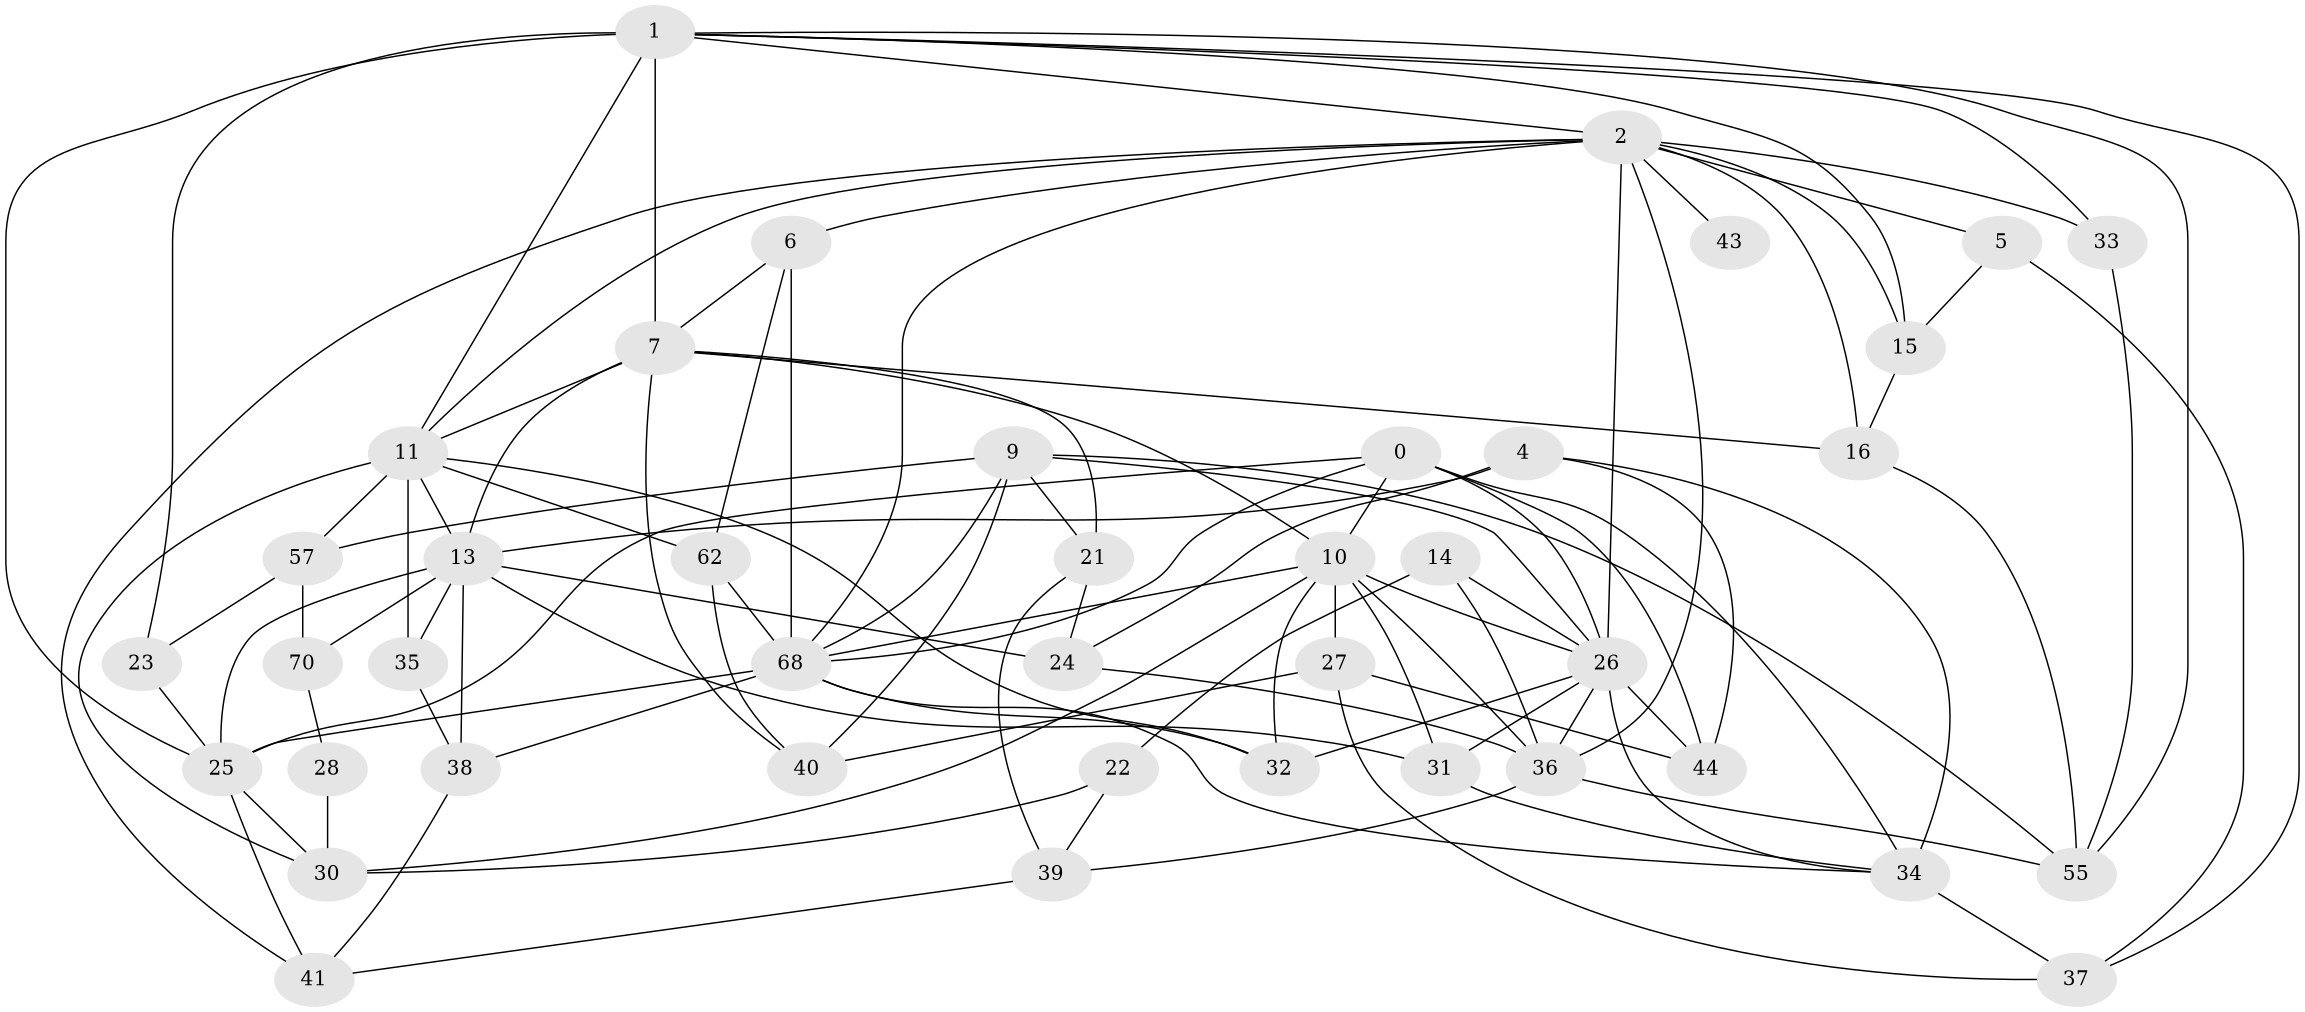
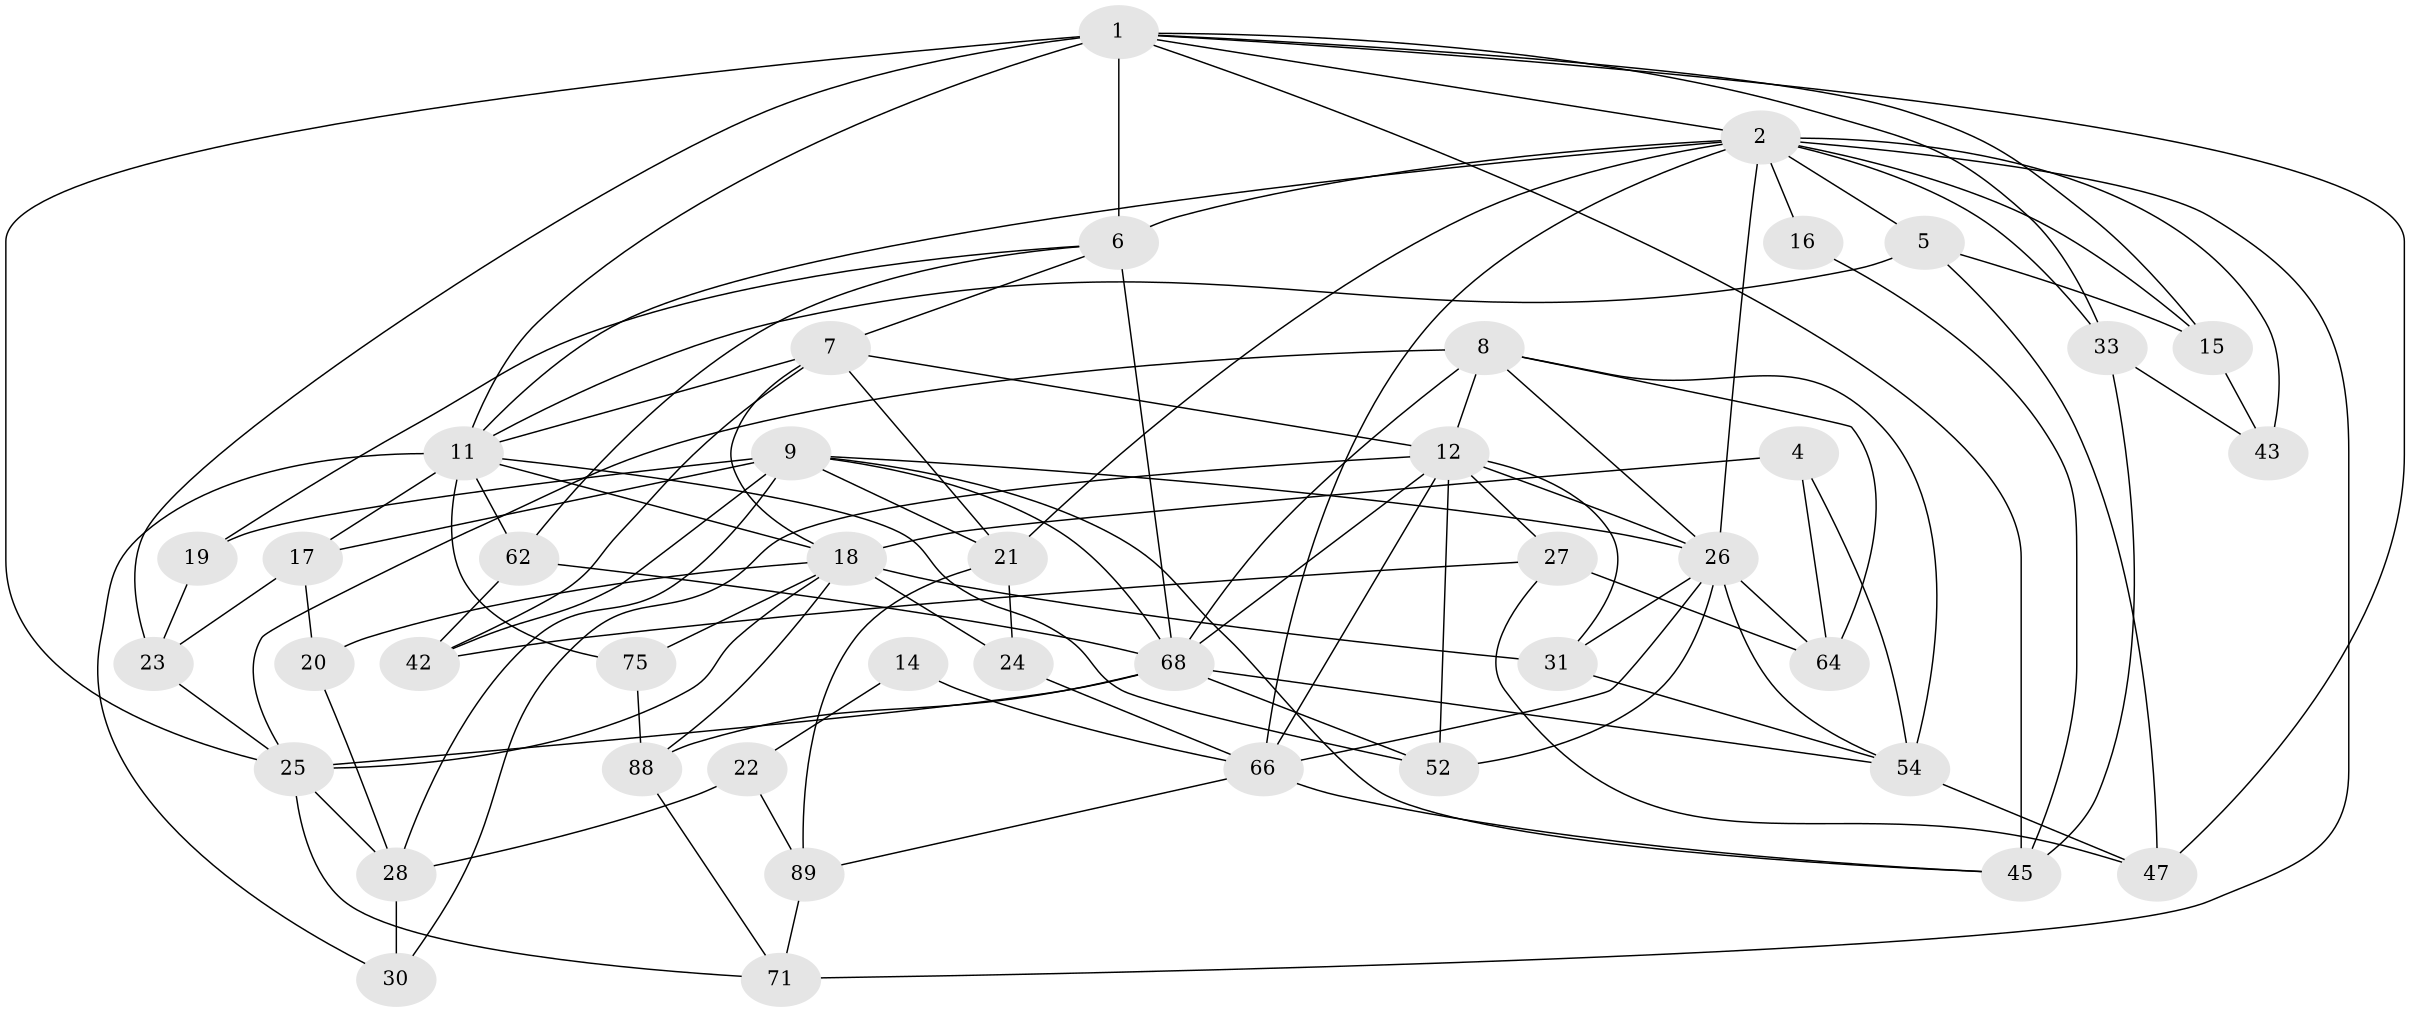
edge "1" -- "7": now "1" -- "6"
edge "2" -- "68": now "2" -- "21"
edge "5" -- "11": added
edge "7" -- "16": removed
edge "15" -- "16": now "15" -- "43"
edge "33" -- "43": added
node "0": label "0" -> "8"
edge "4" -- "24": removed
node "19": added
node "57": label "57" -> "17"
node "13": label "13" -> "18"
node "10": label "10" -> "12"
edge "14" -- "26": removed
edge "9" -- "28": added
node "70": label "70" -> "20"
node "35": label "35" -> "75"
node "38": label "38" -> "88"
node "40": label "40" -> "42"
node "32": label "32" -> "52"
node "36": label "36" -> "66"
node "44": label "44" -> "64"
edge "25" -- "30": now "25" -- "28"
edge "22" -- "30": now "22" -- "28"
node "39": label "39" -> "89"
node "34": label "34" -> "54"
node "55": label "55" -> "45"
node "41": label "41" -> "71"
node "37": label "37" -> "47"
